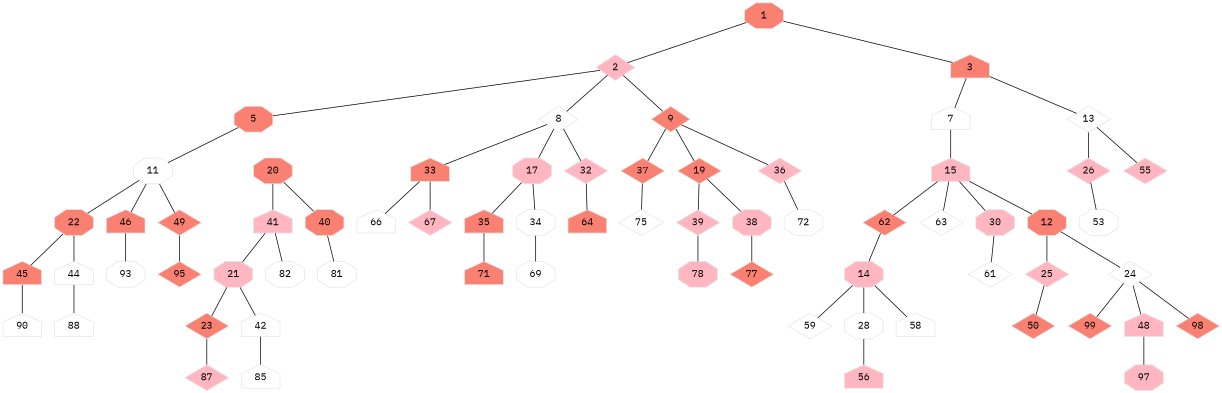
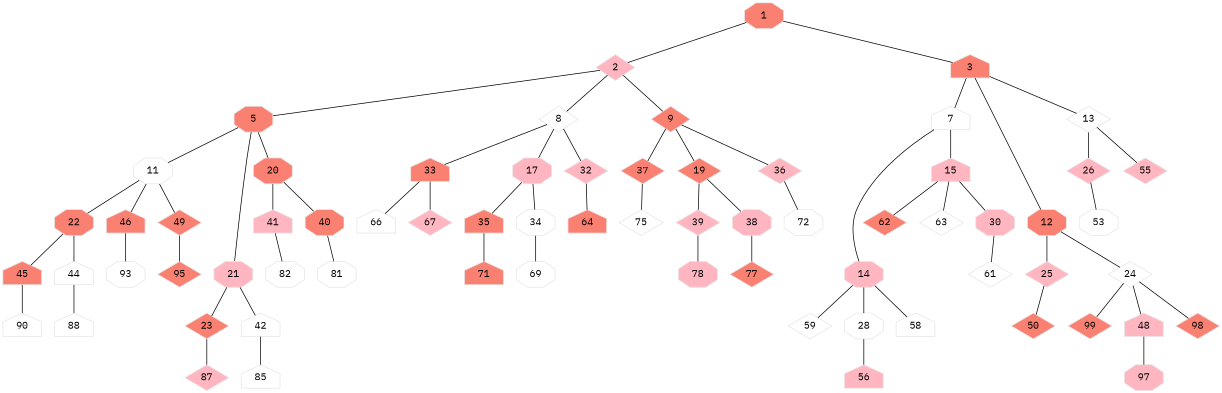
edge "5" -- "20": added
edge "15" -- "12": now "3" -- "12"
edge "62" -- "14": now "7" -- "14"
edge "41" -- "21": now "5" -- "21"
